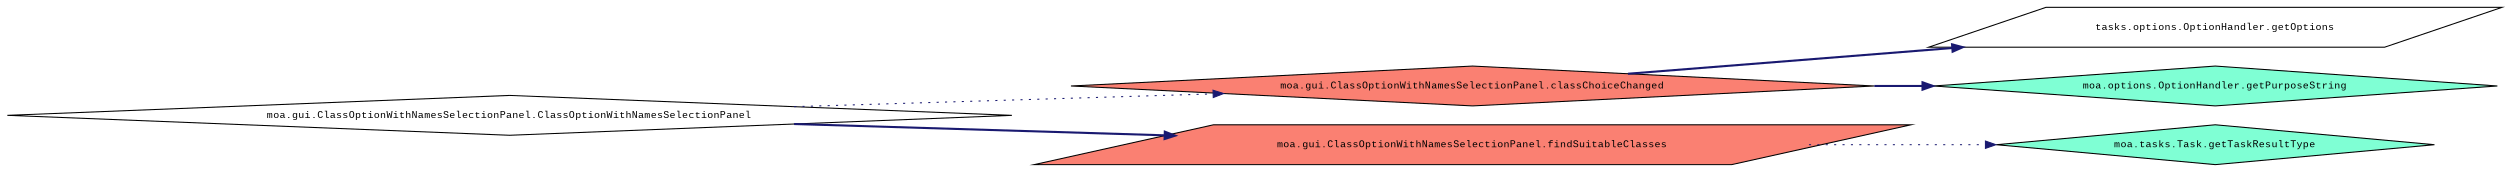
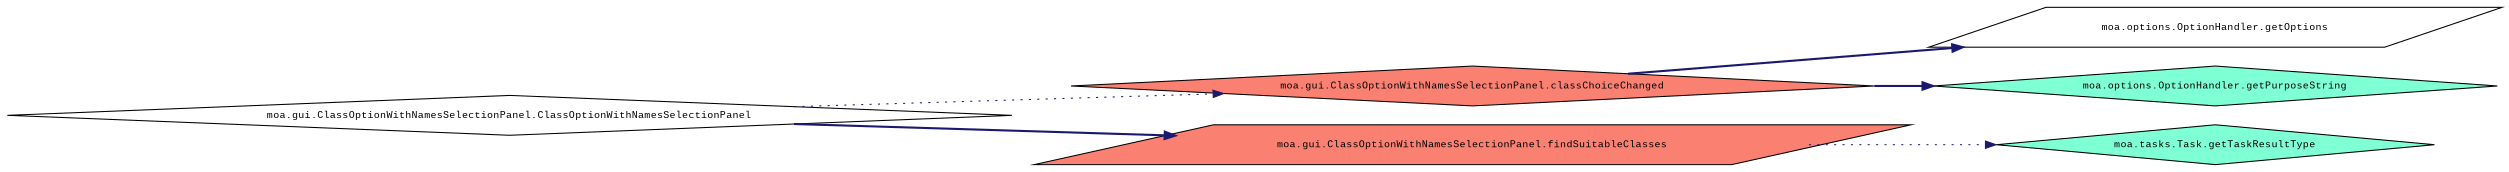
node "tasks.options.OptionHandler.getOptions": label "tasks.options.OptionHandler.getOptions" -> "moa.options.OptionHandler.getOptions"
